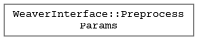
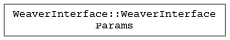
node "WeaverInterface::Preprocess Params": label "WeaverInterface::Preprocess Params" -> "WeaverInterface::WeaverInterface Params"
